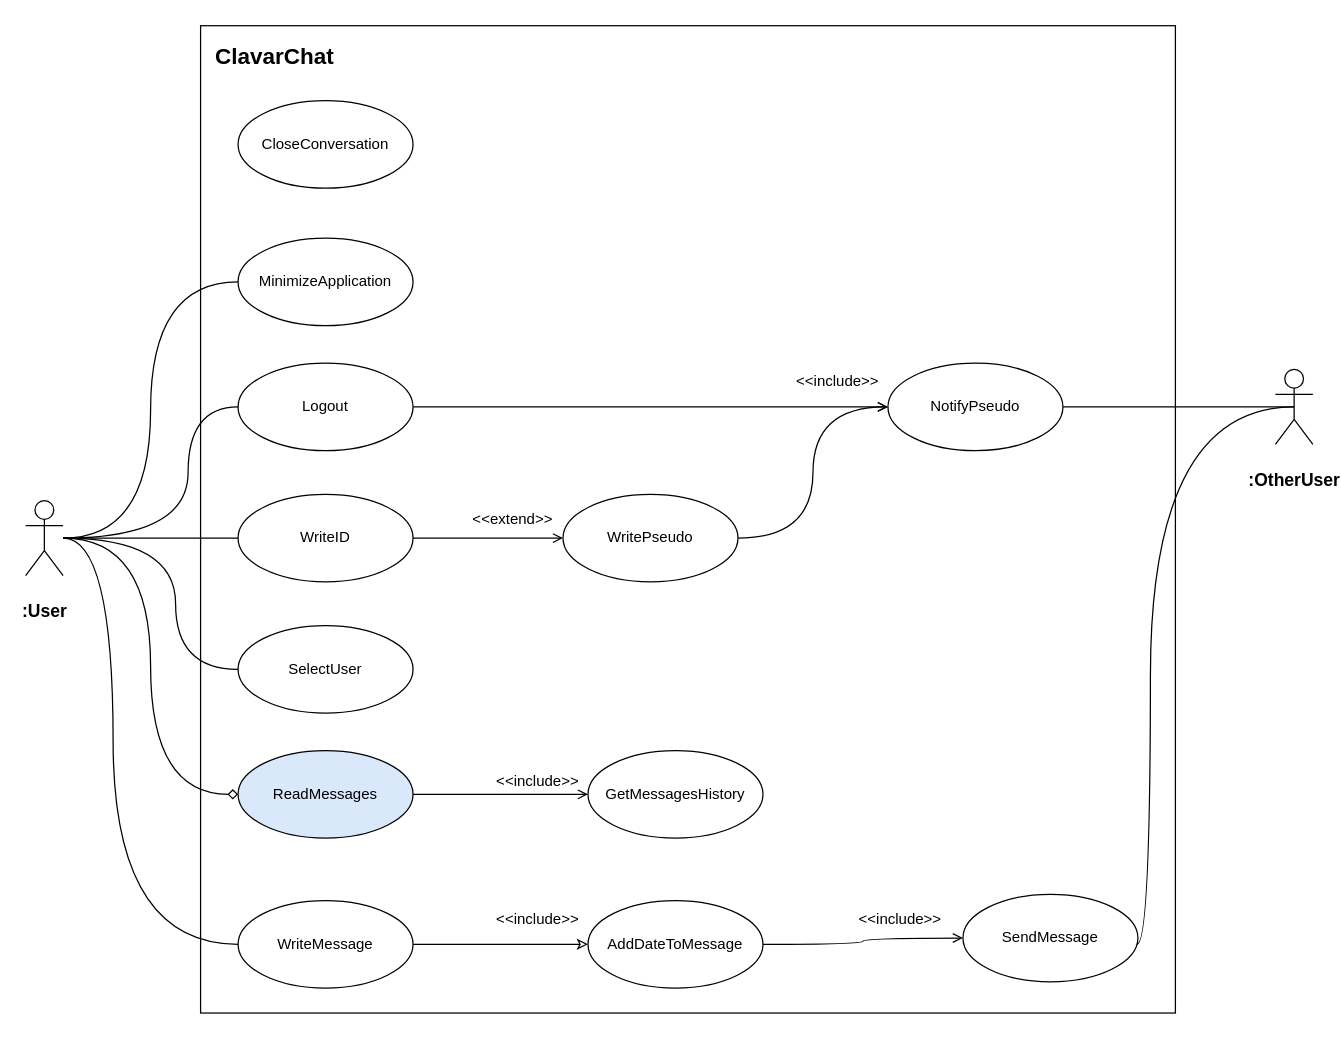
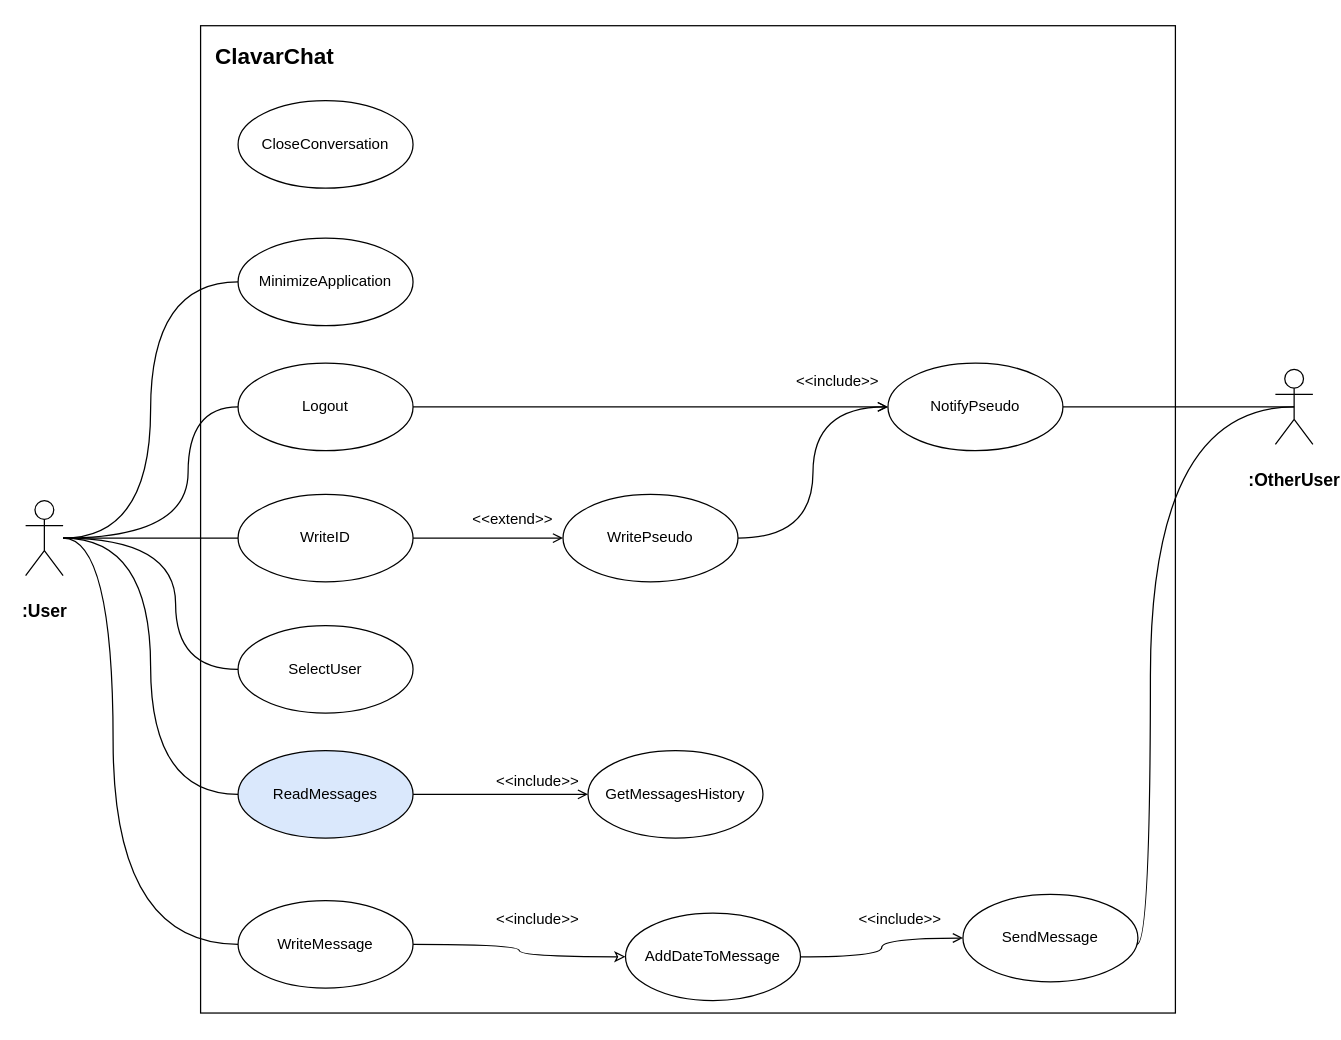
edge ":User" -> "ReadMessages": arrowhead diamond -> none
node "AddDateToMessage": moved (676, 944) -> (713, 957)
